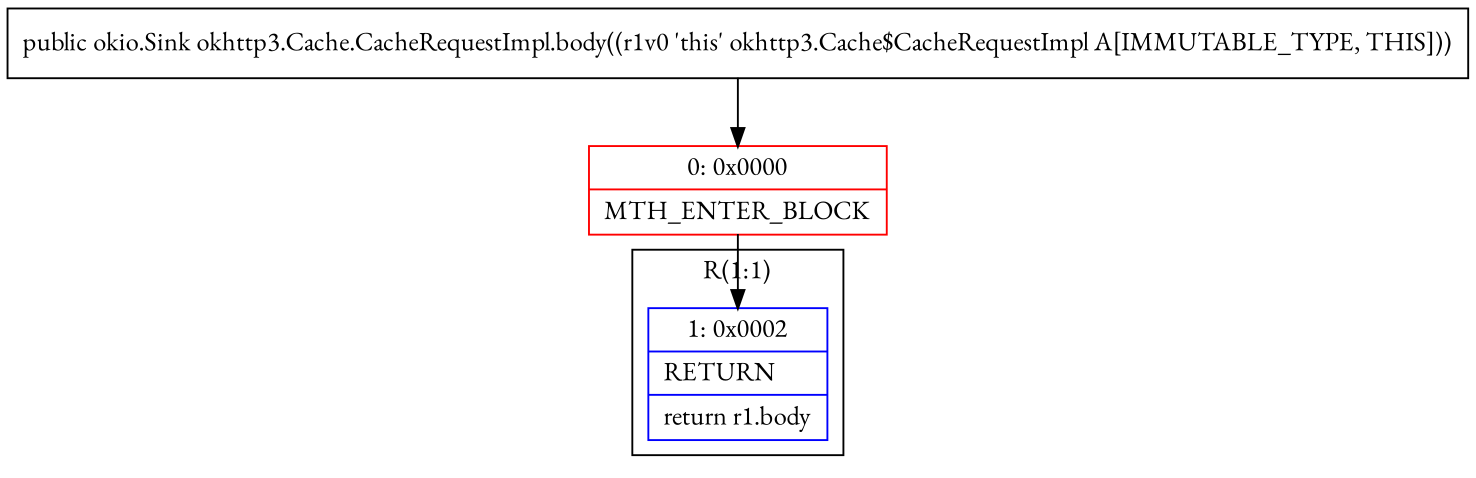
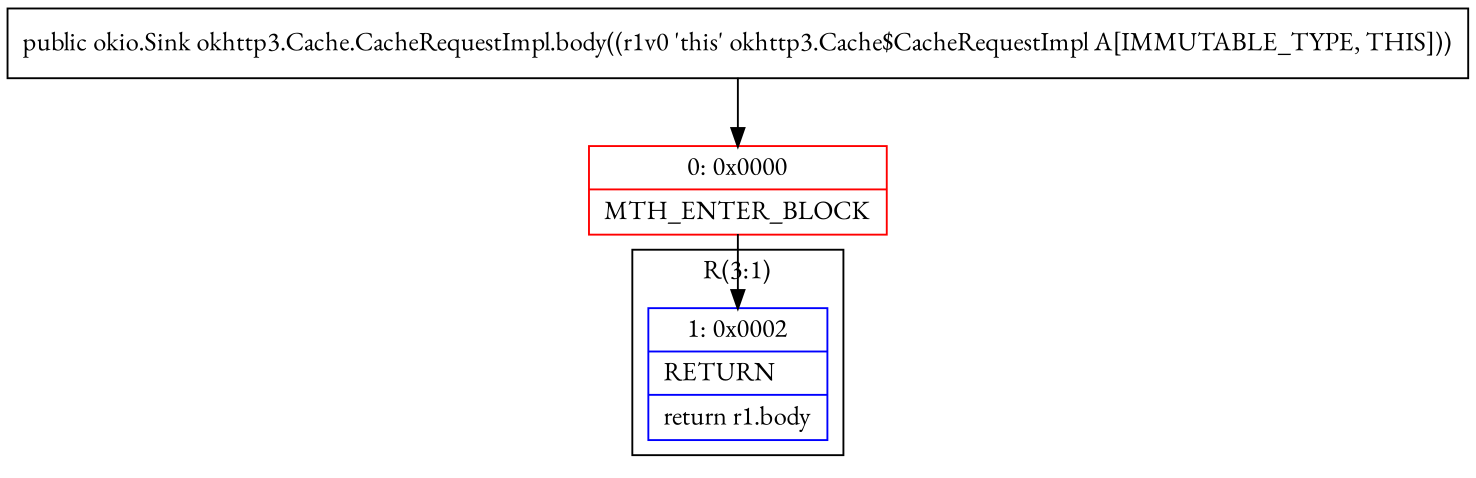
cluster "R(1:1)": label "R(1:1)" -> "R(3:1)"
